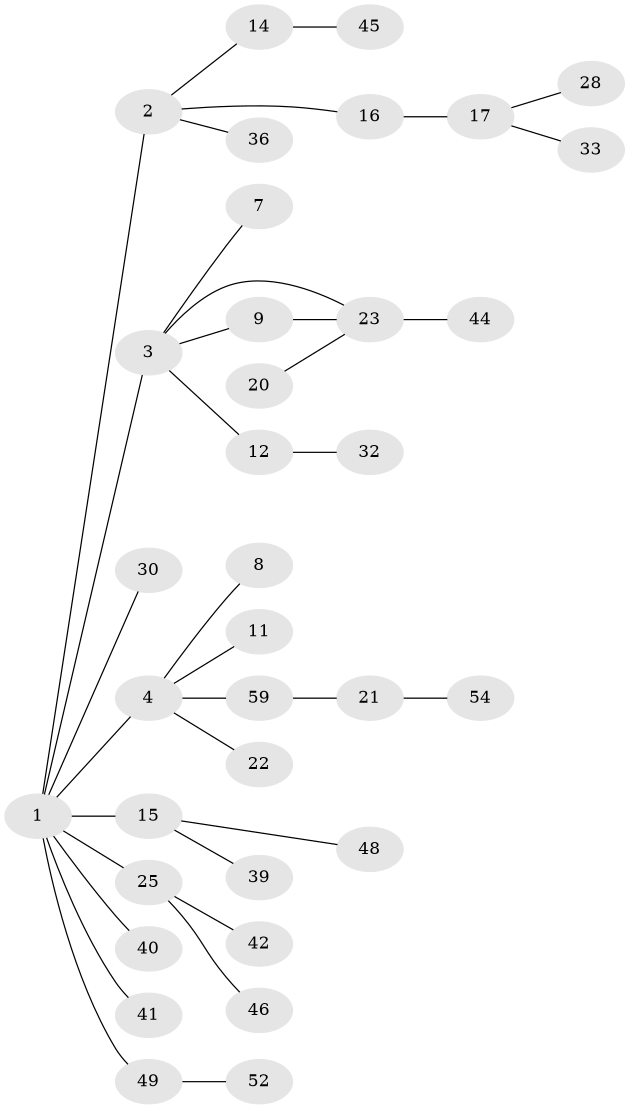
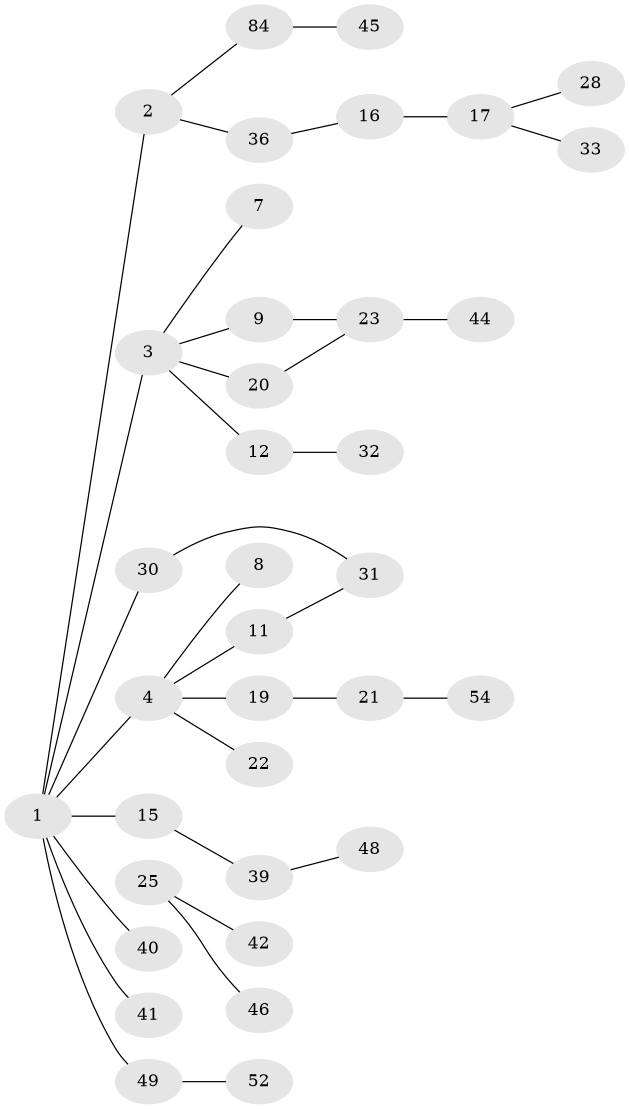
node "14": label "14" -> "84"
edge "2" -- "16": now "36" -- "16"
edge "23" -- "3": now "20" -- "3"
node "31": added
node "59": label "59" -> "19"
edge "15" -- "48": now "39" -- "48"
edge "1" -- "25": removed
